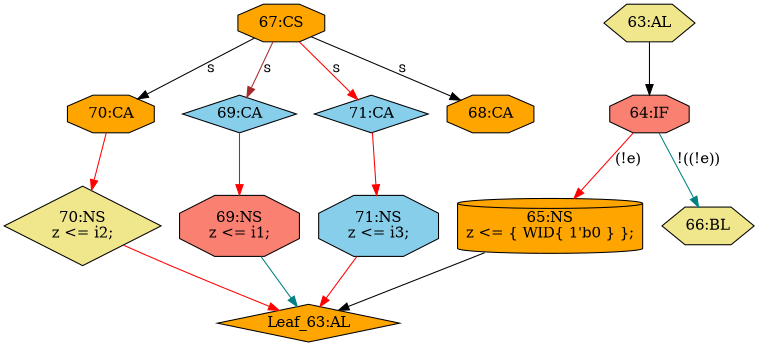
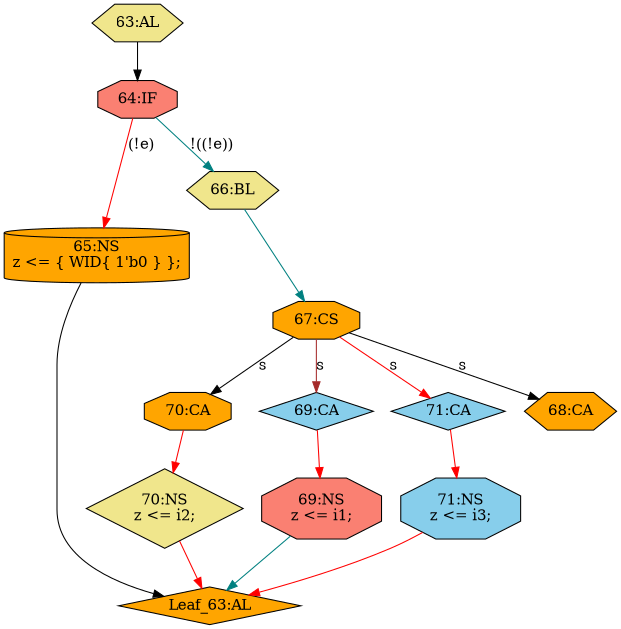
node "68:CA": shape octagon -> hexagon
edge "66:BL" -> "67:CS": added
